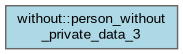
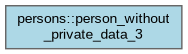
node "without::person_without _private_data_3": label "without::person_without _private_data_3" -> "persons::person_without _private_data_3"
